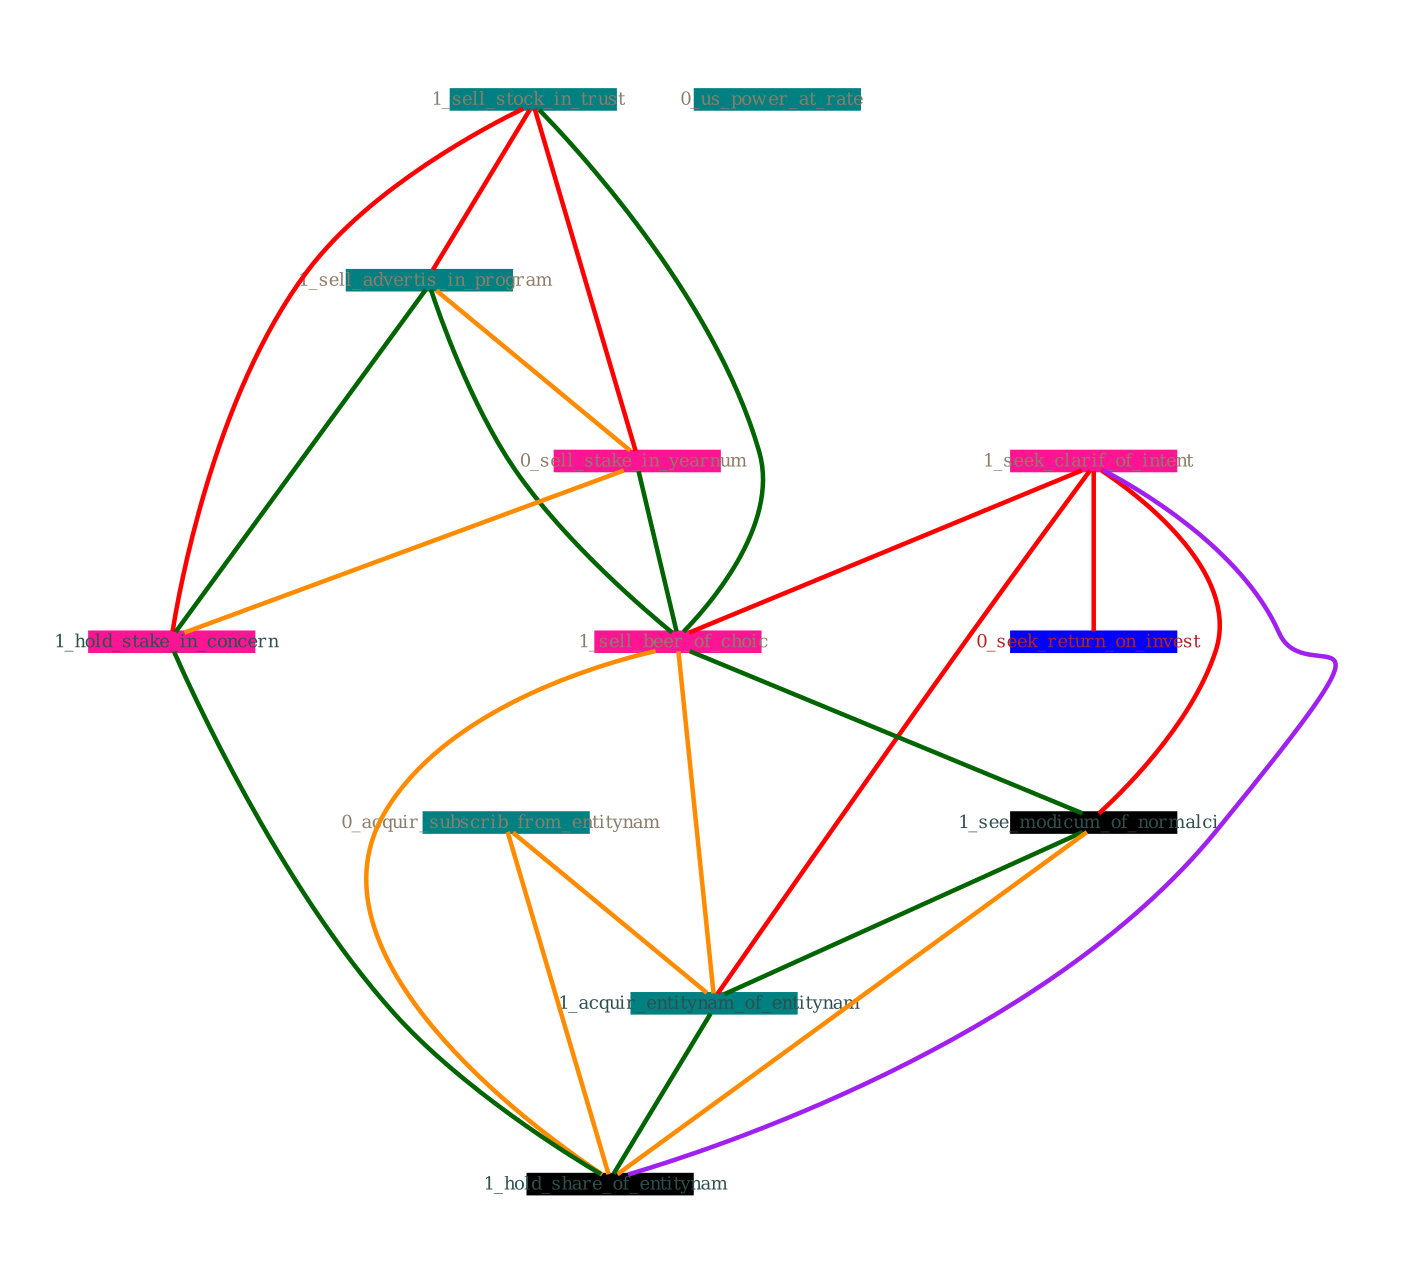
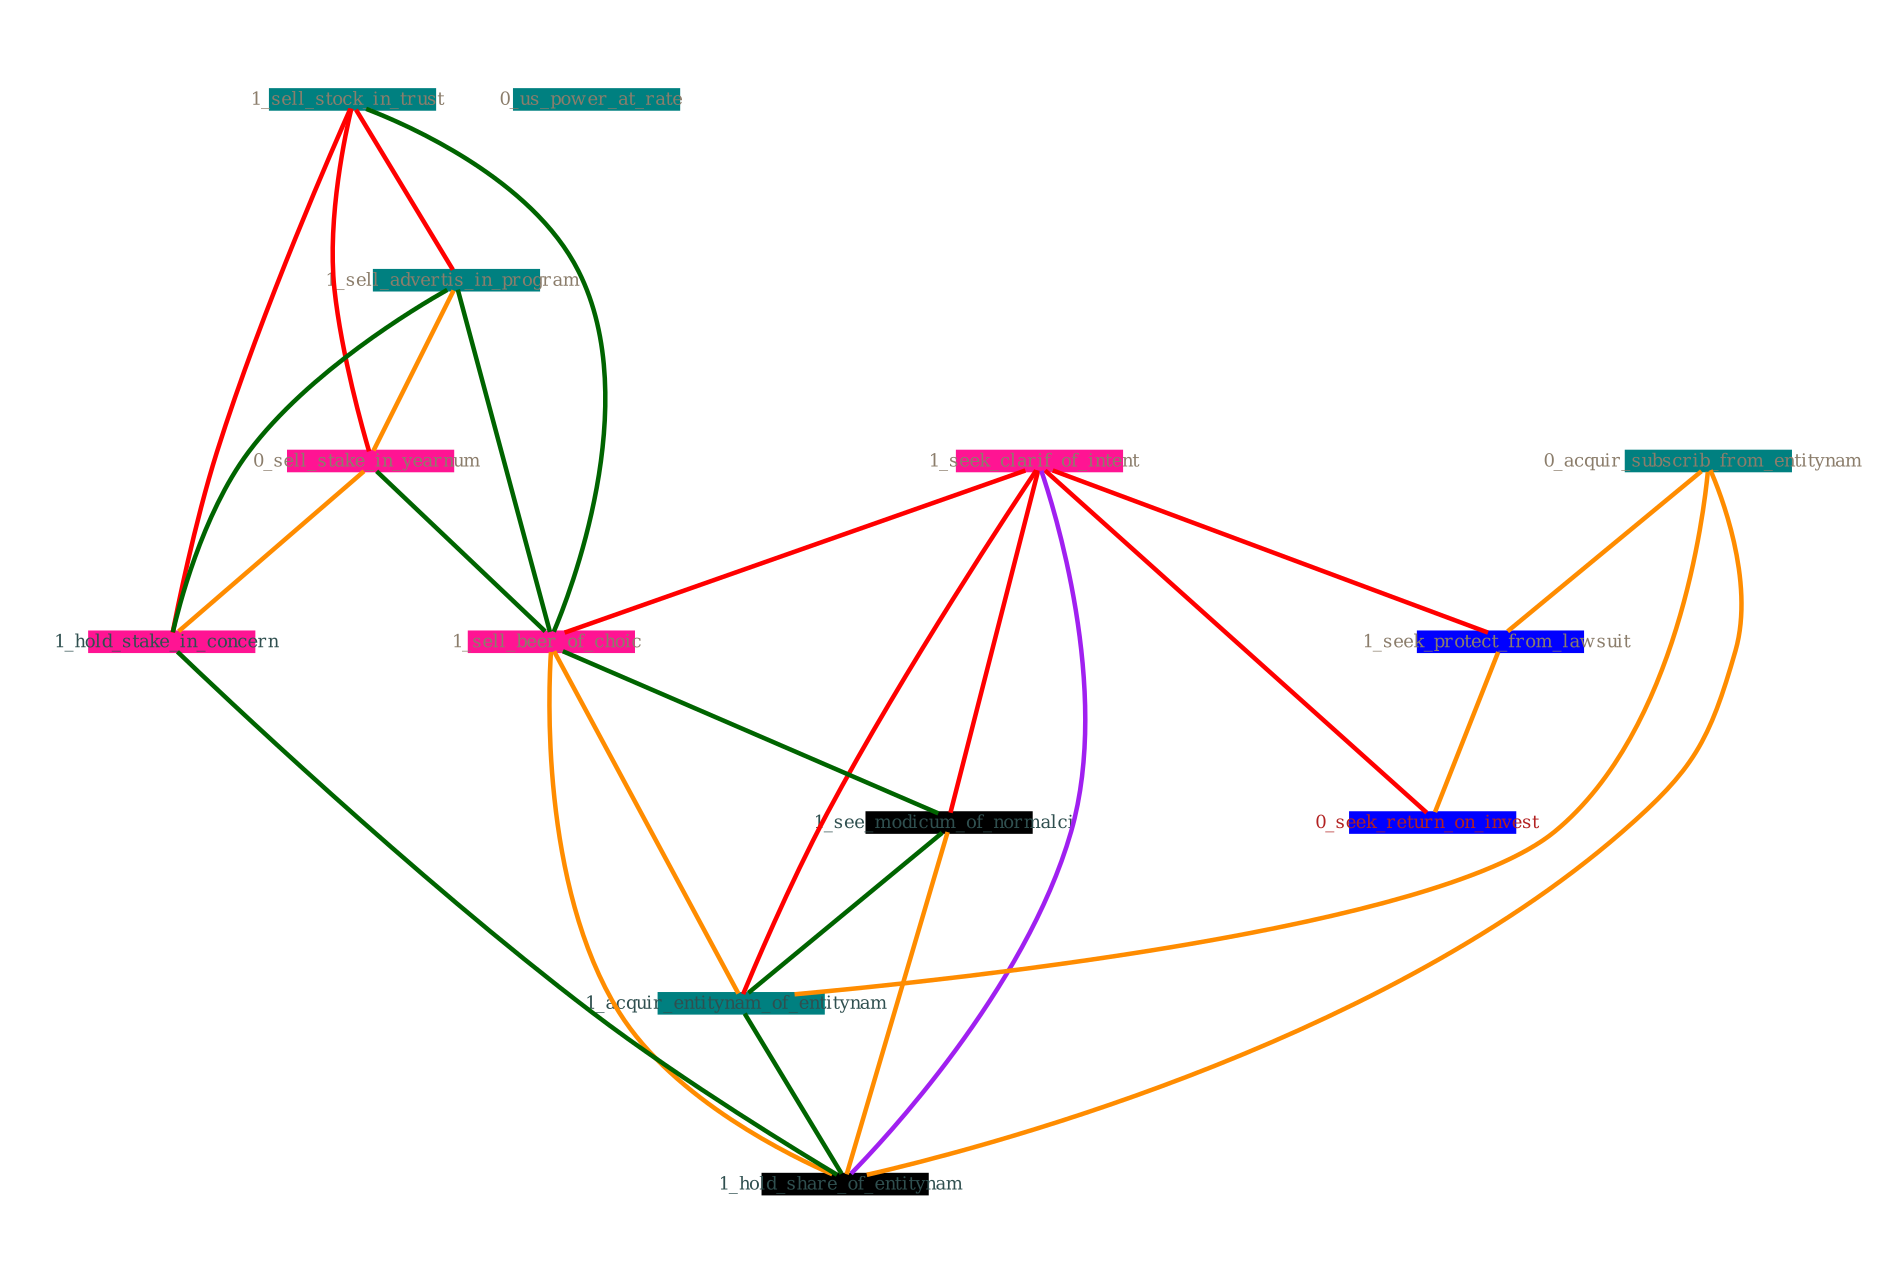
node "1_seek_protect_from_lawsuit": added
